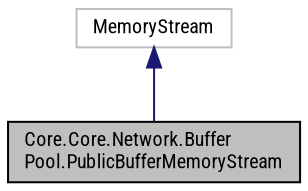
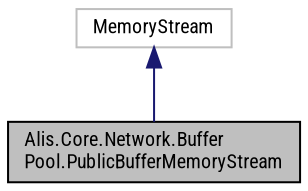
node "Core.Core.Network.Buffer Pool.PublicBufferMemoryStream": label "Core.Core.Network.Buffer Pool.PublicBufferMemoryStream" -> "Alis.Core.Network.Buffer Pool.PublicBufferMemoryStream"
